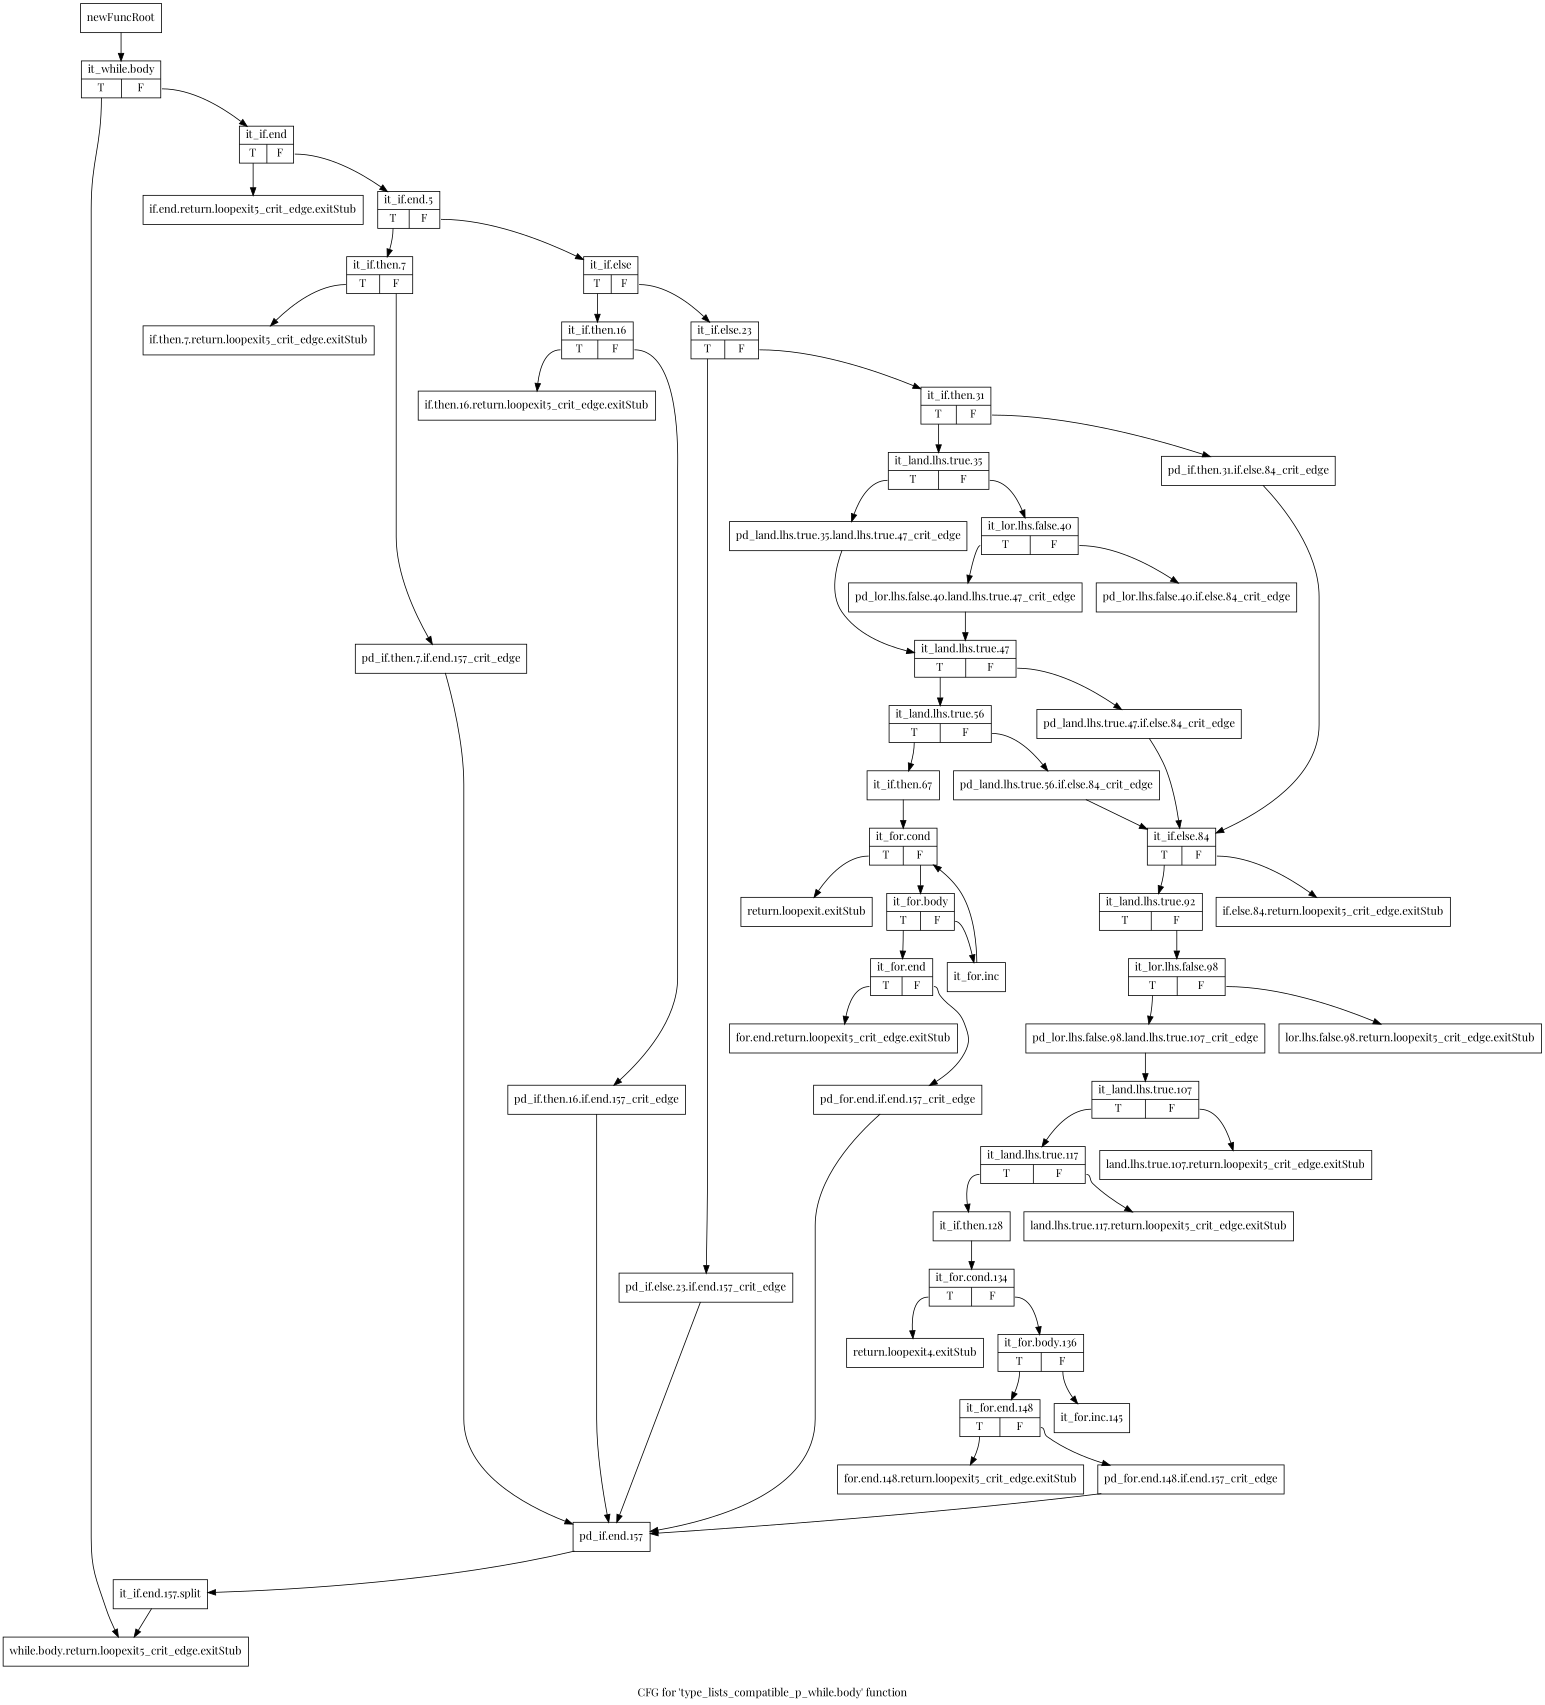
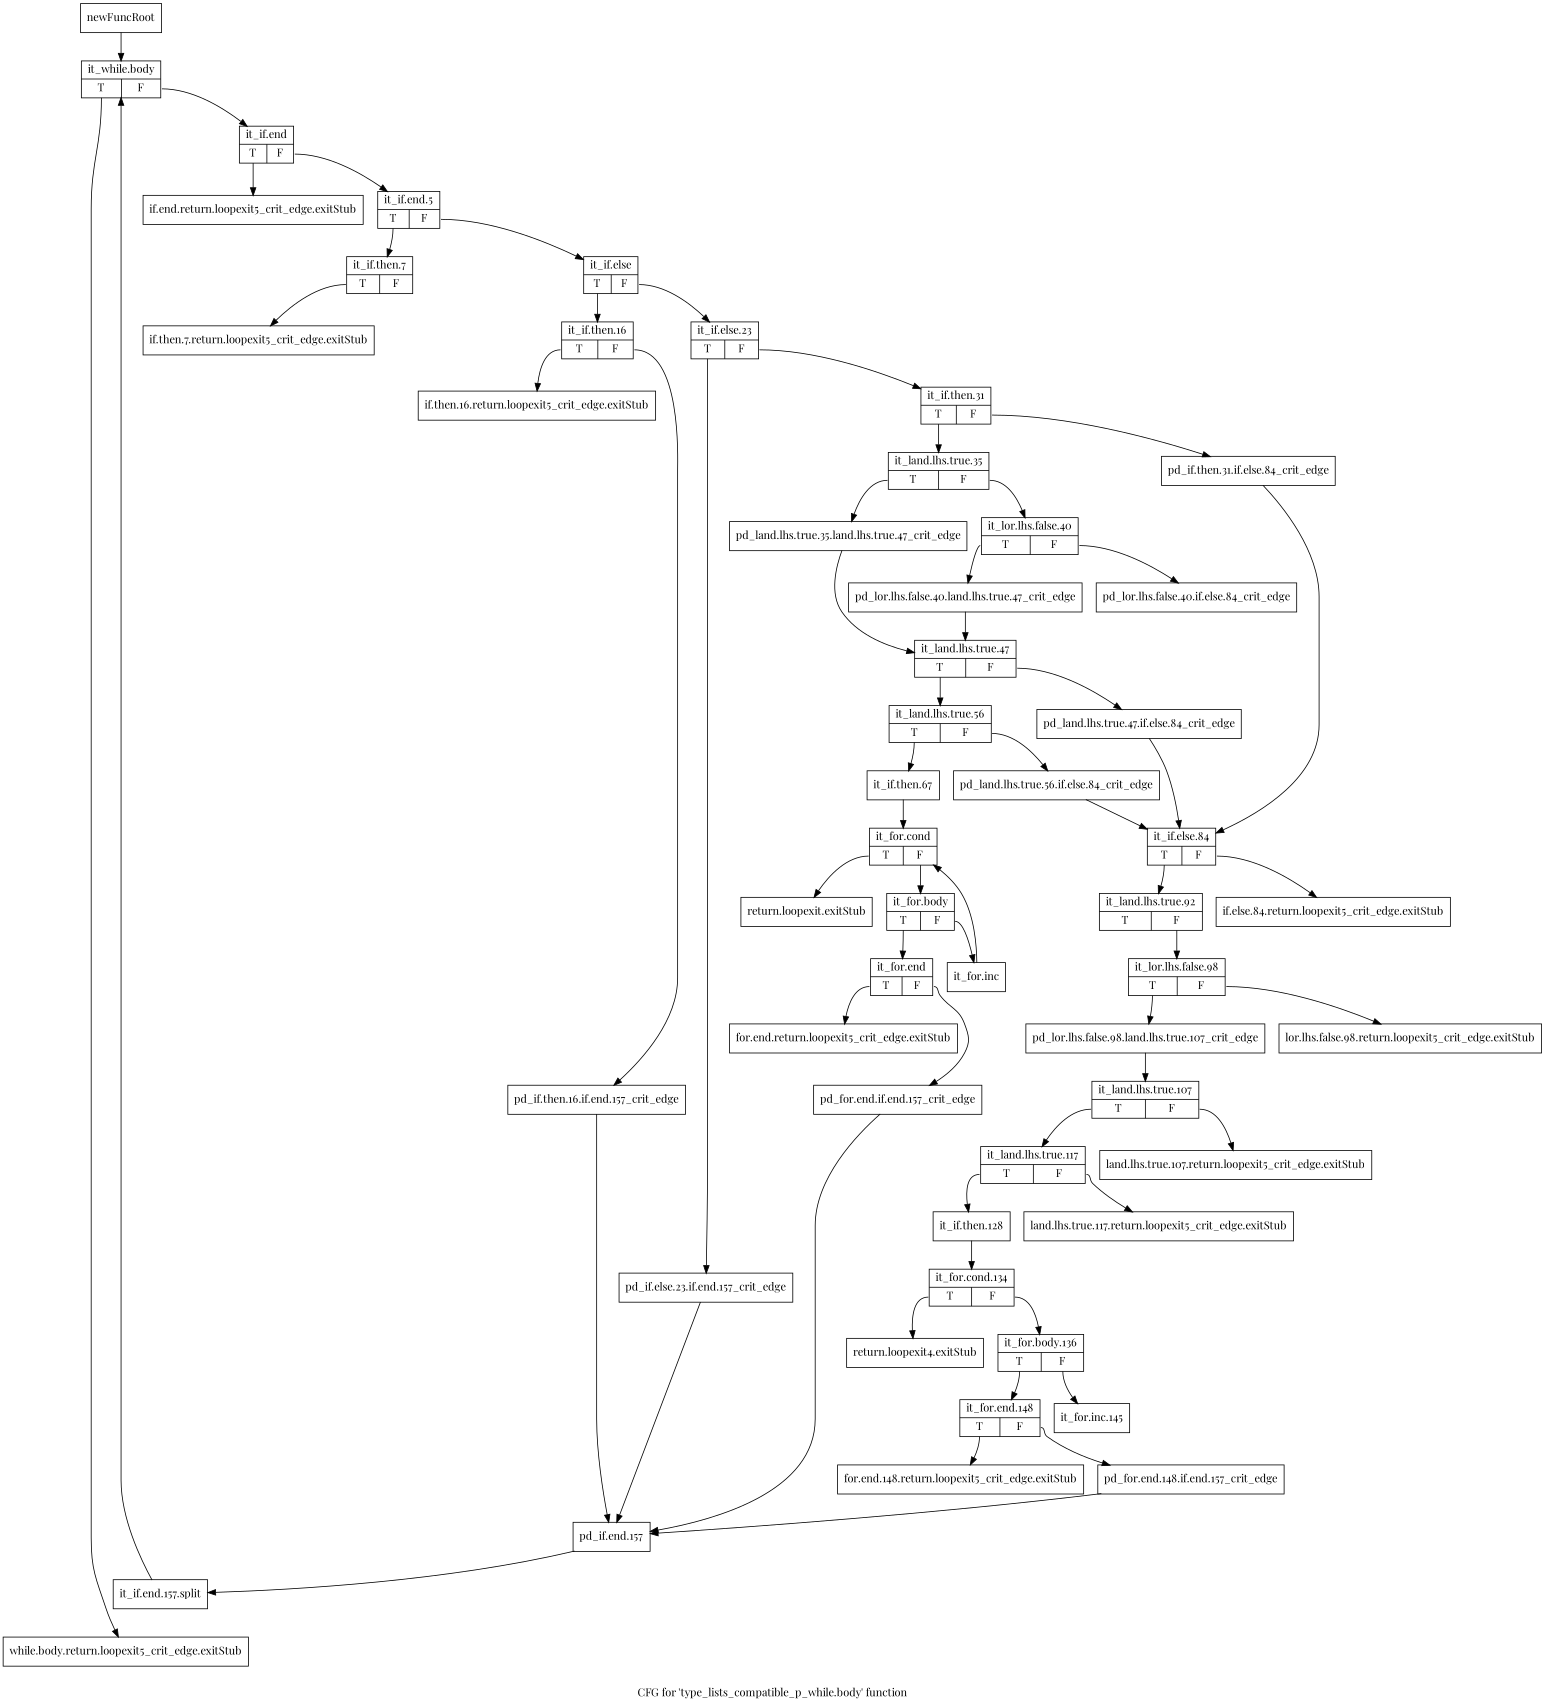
node "pd_if.then.7.if.end.157_crit_edge": removed
edge "it_if.end.157.split" -> "while.body.return.loopexit5_crit_edge.exitStub": now "it_if.end.157.split" -> "it_while.body"
